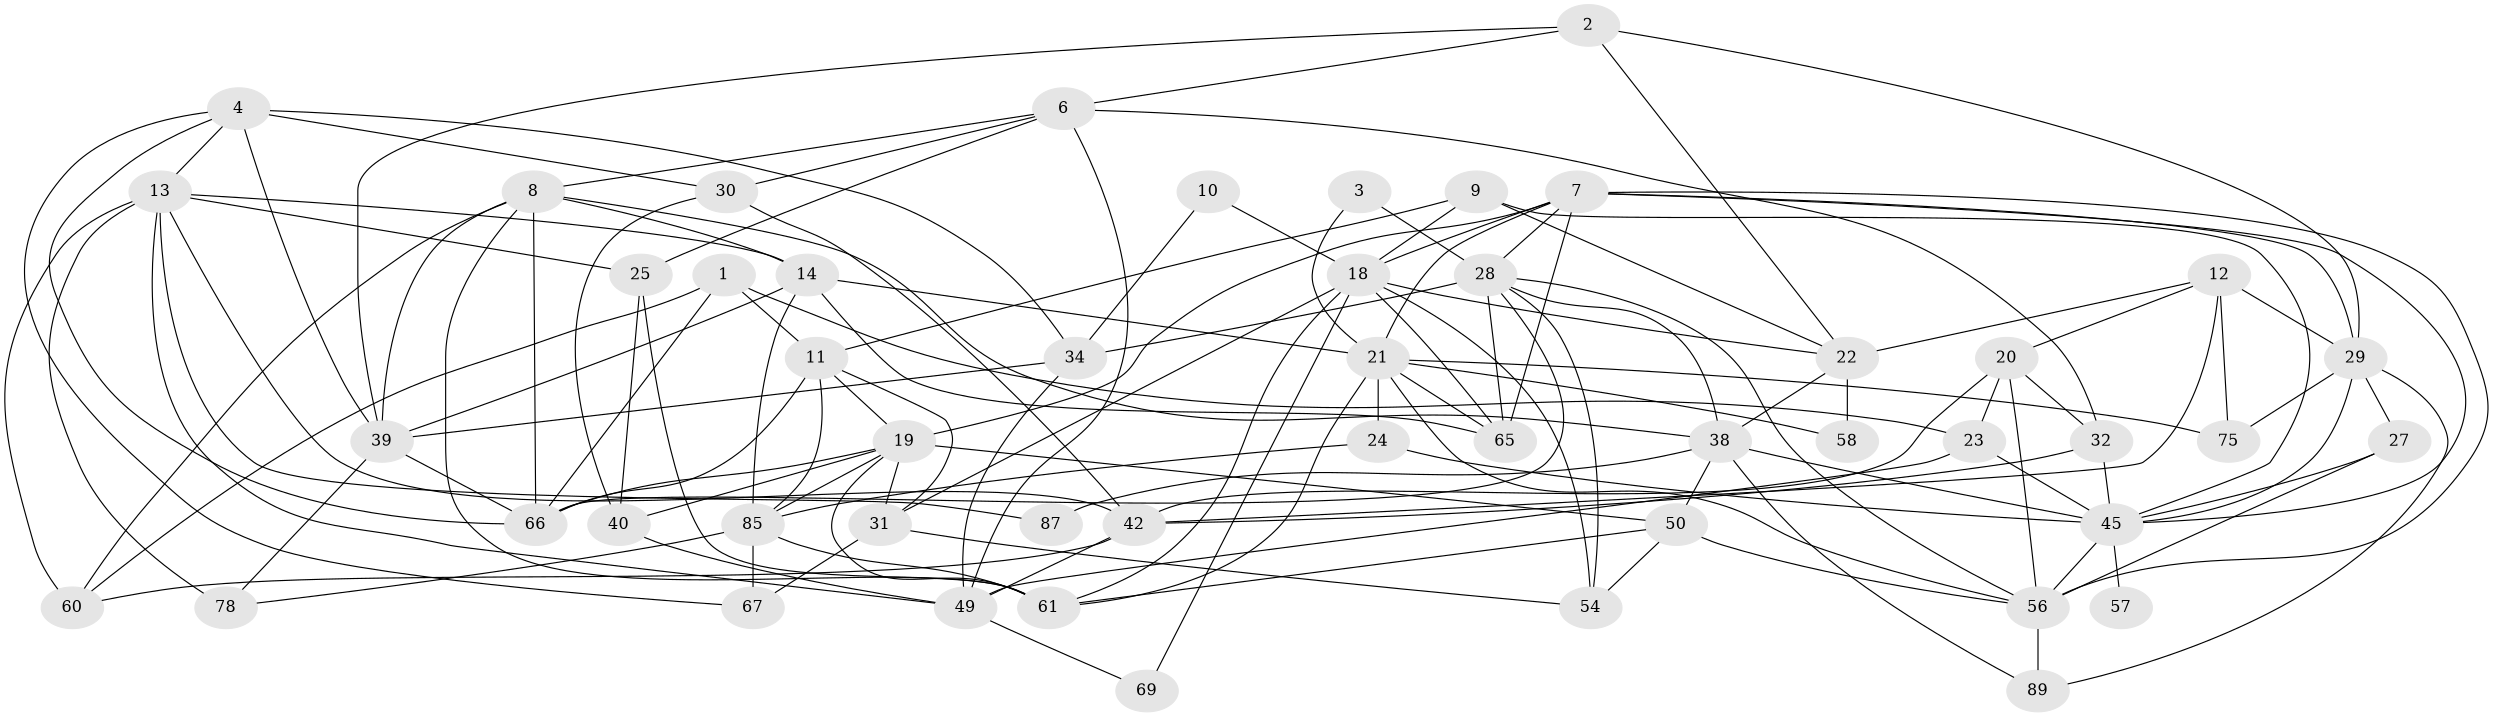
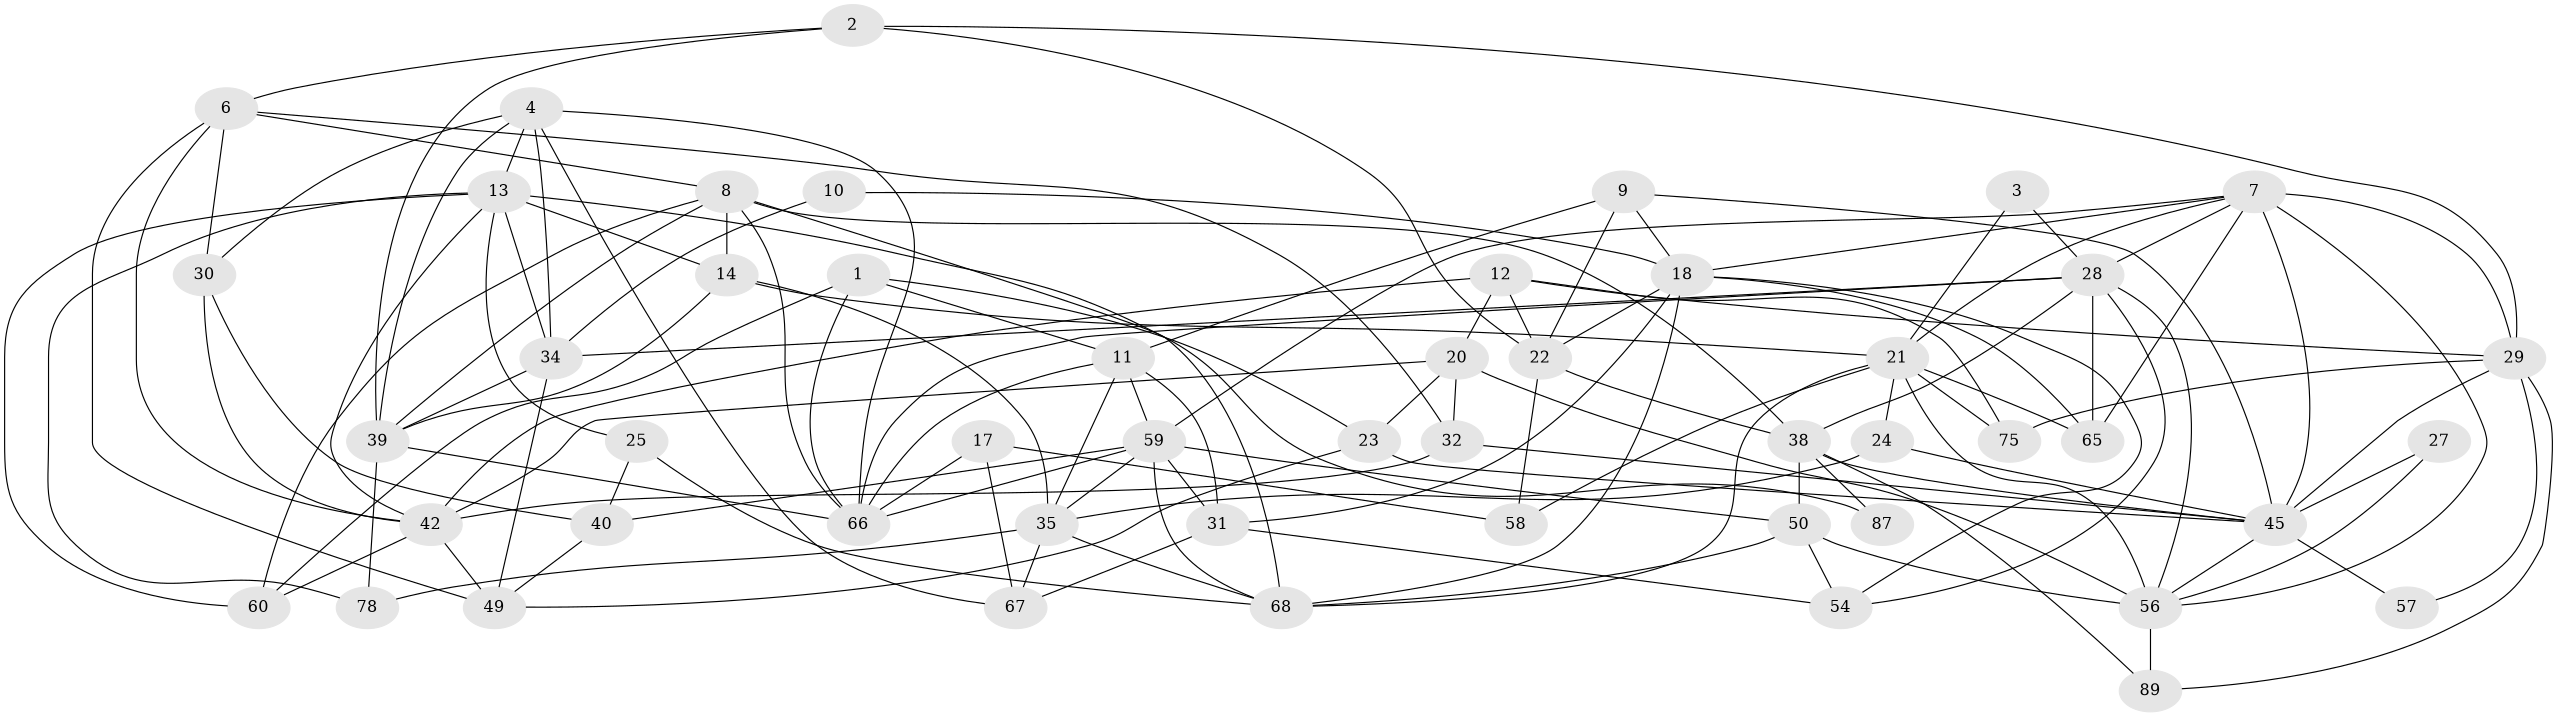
edge "6" -- "25": now "6" -- "42"
edge "29" -- "27": now "29" -- "57"
edge "14" -- "65": removed
node "19": label "19" -> "59"
node "17": added
node "85": label "85" -> "35"
edge "13" -- "49": now "13" -- "34"
node "61": label "61" -> "68"
node "69": removed
